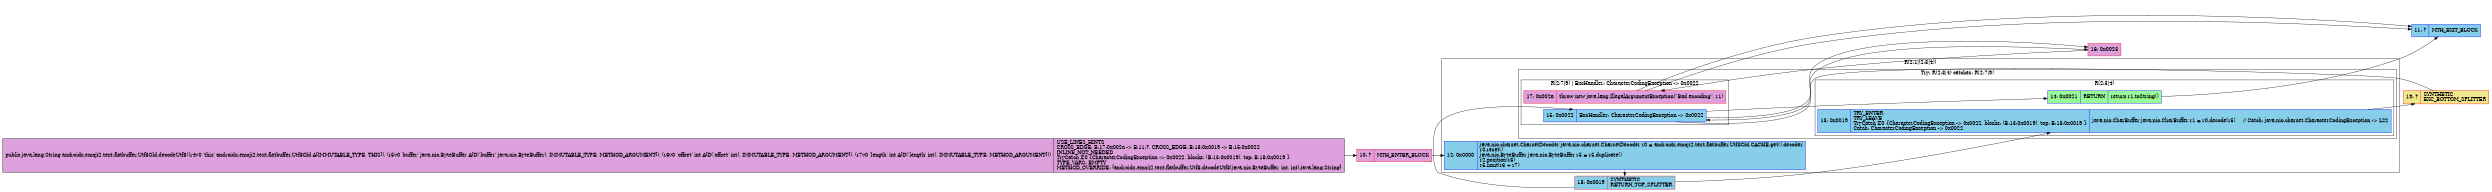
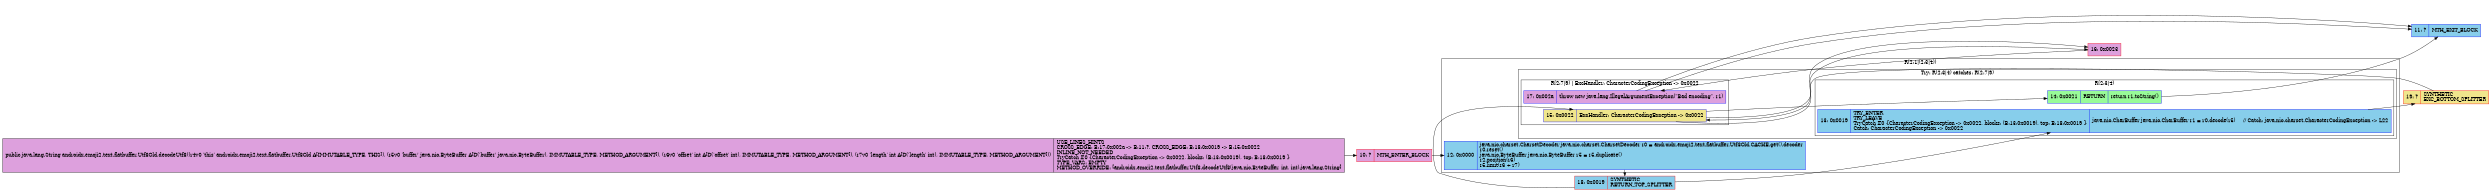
node "17: 0x002a": color red -> blue
node "15: 0x0022": fillcolor skyblue -> khaki
